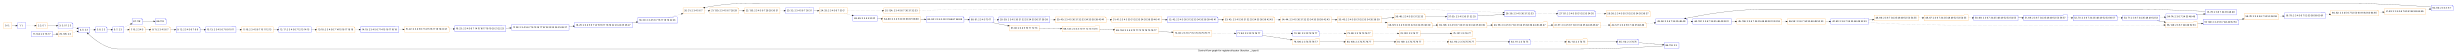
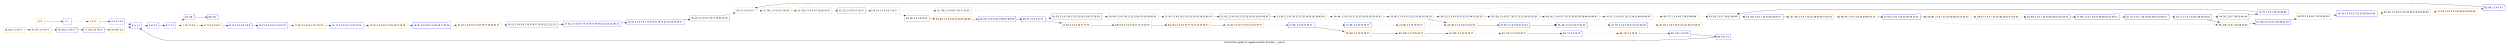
node "76, 102: 2 3 76 77": added
edge "73, 99: 2 3 74 75 76 77" -> "74, 100: 2 3 76 77": now "73, 99: 2 3 74 75 76 77" -> "36, 48: 2 3 4 5 30 31 32 33"
node "84, 112: 2 3 74 75": shape folder -> box
